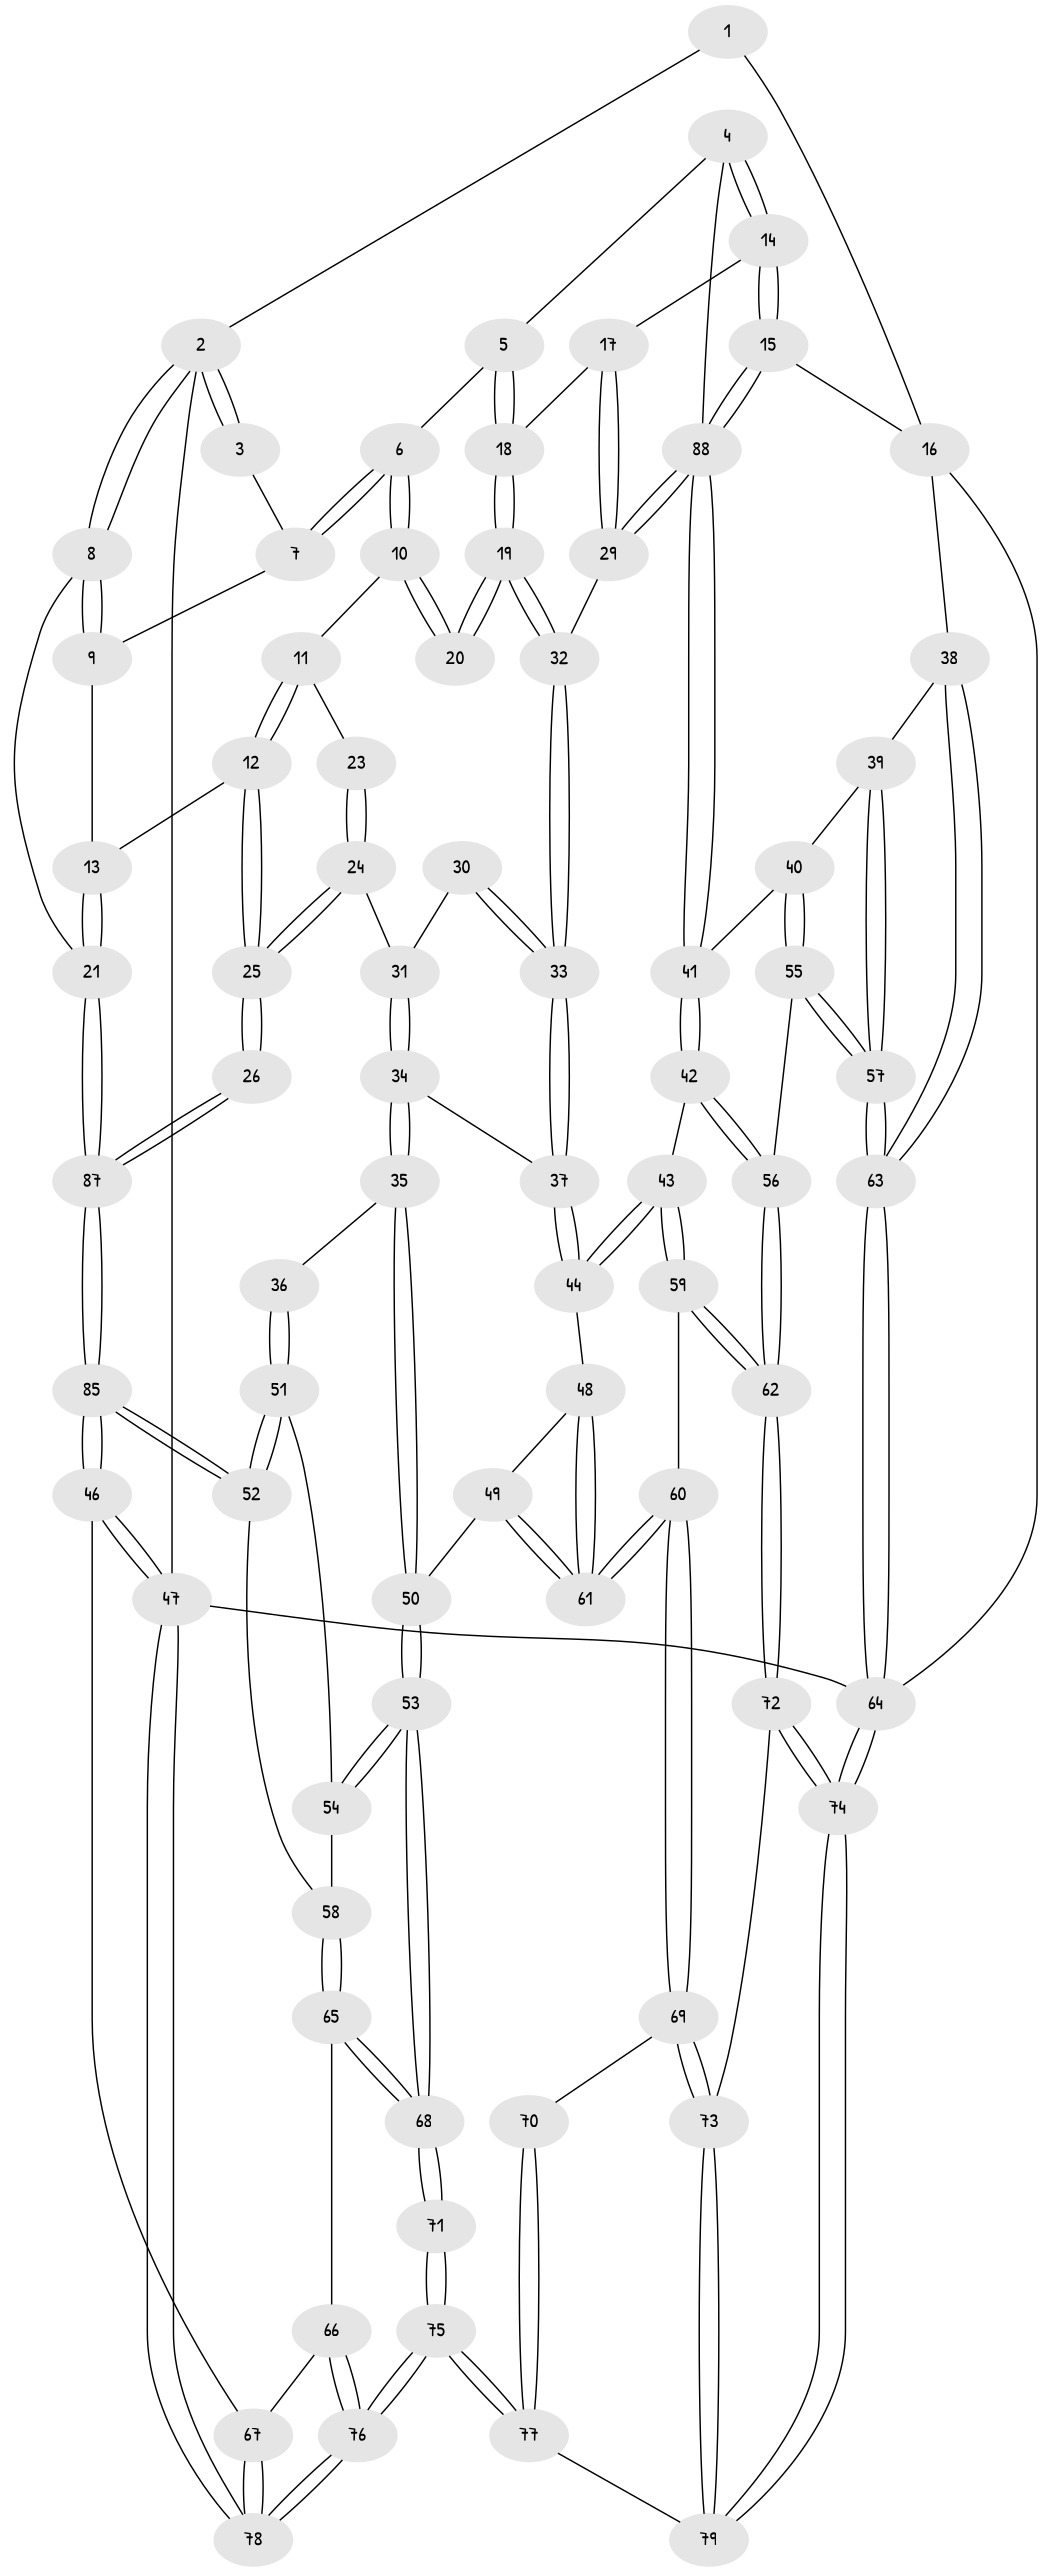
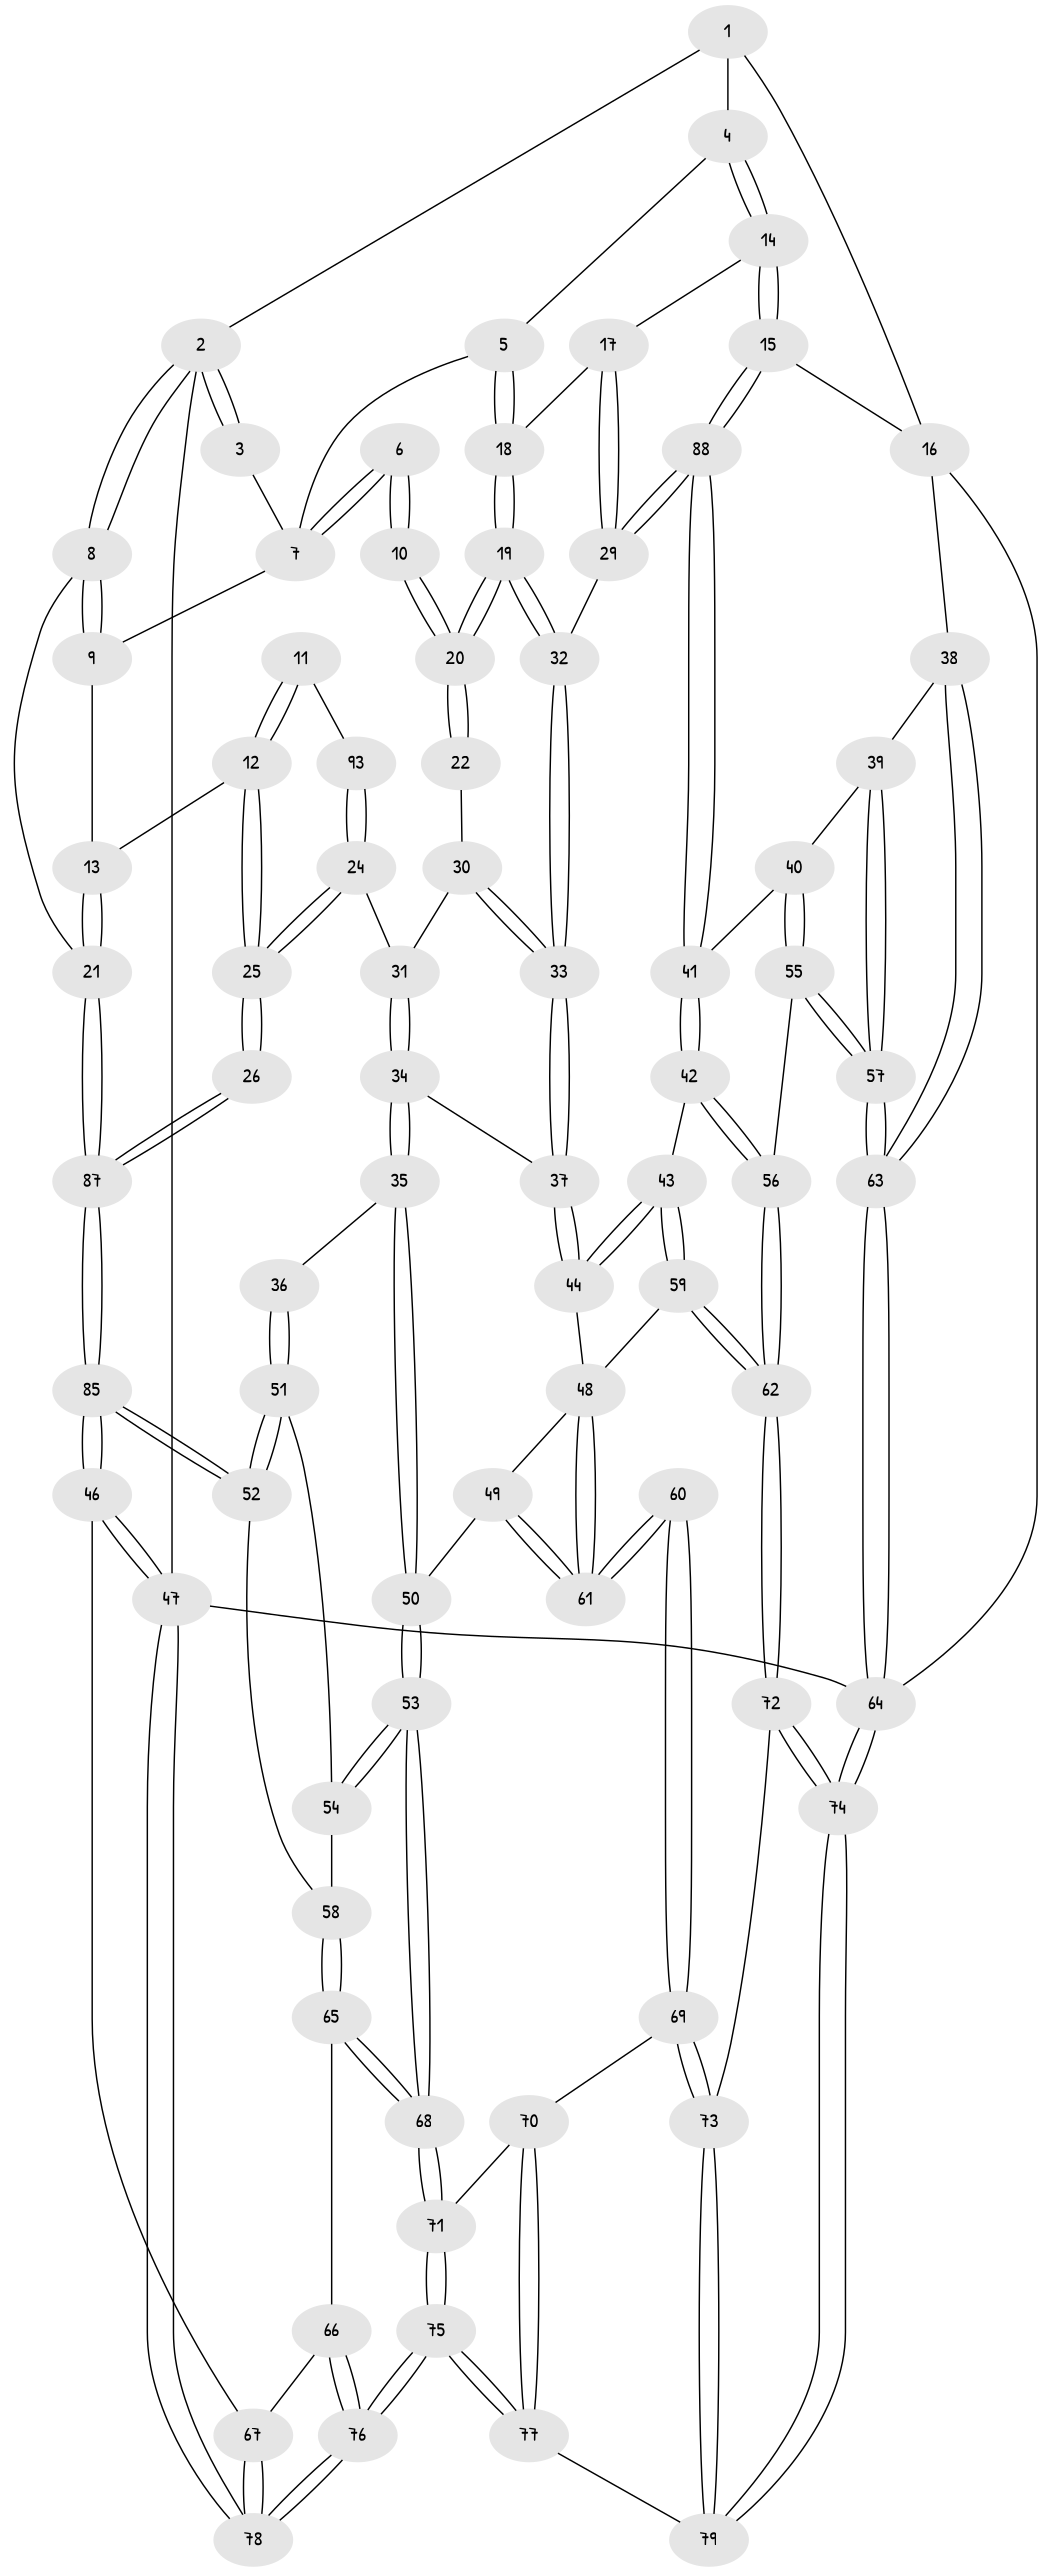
edge "4" -- "88": now "4" -- "1"
edge "5" -- "6": now "5" -- "7"
edge "10" -- "11": removed
node "23": label "23" -> "93"
node "22": added
edge "59" -- "60": now "59" -- "48"
edge "70" -- "71": added
